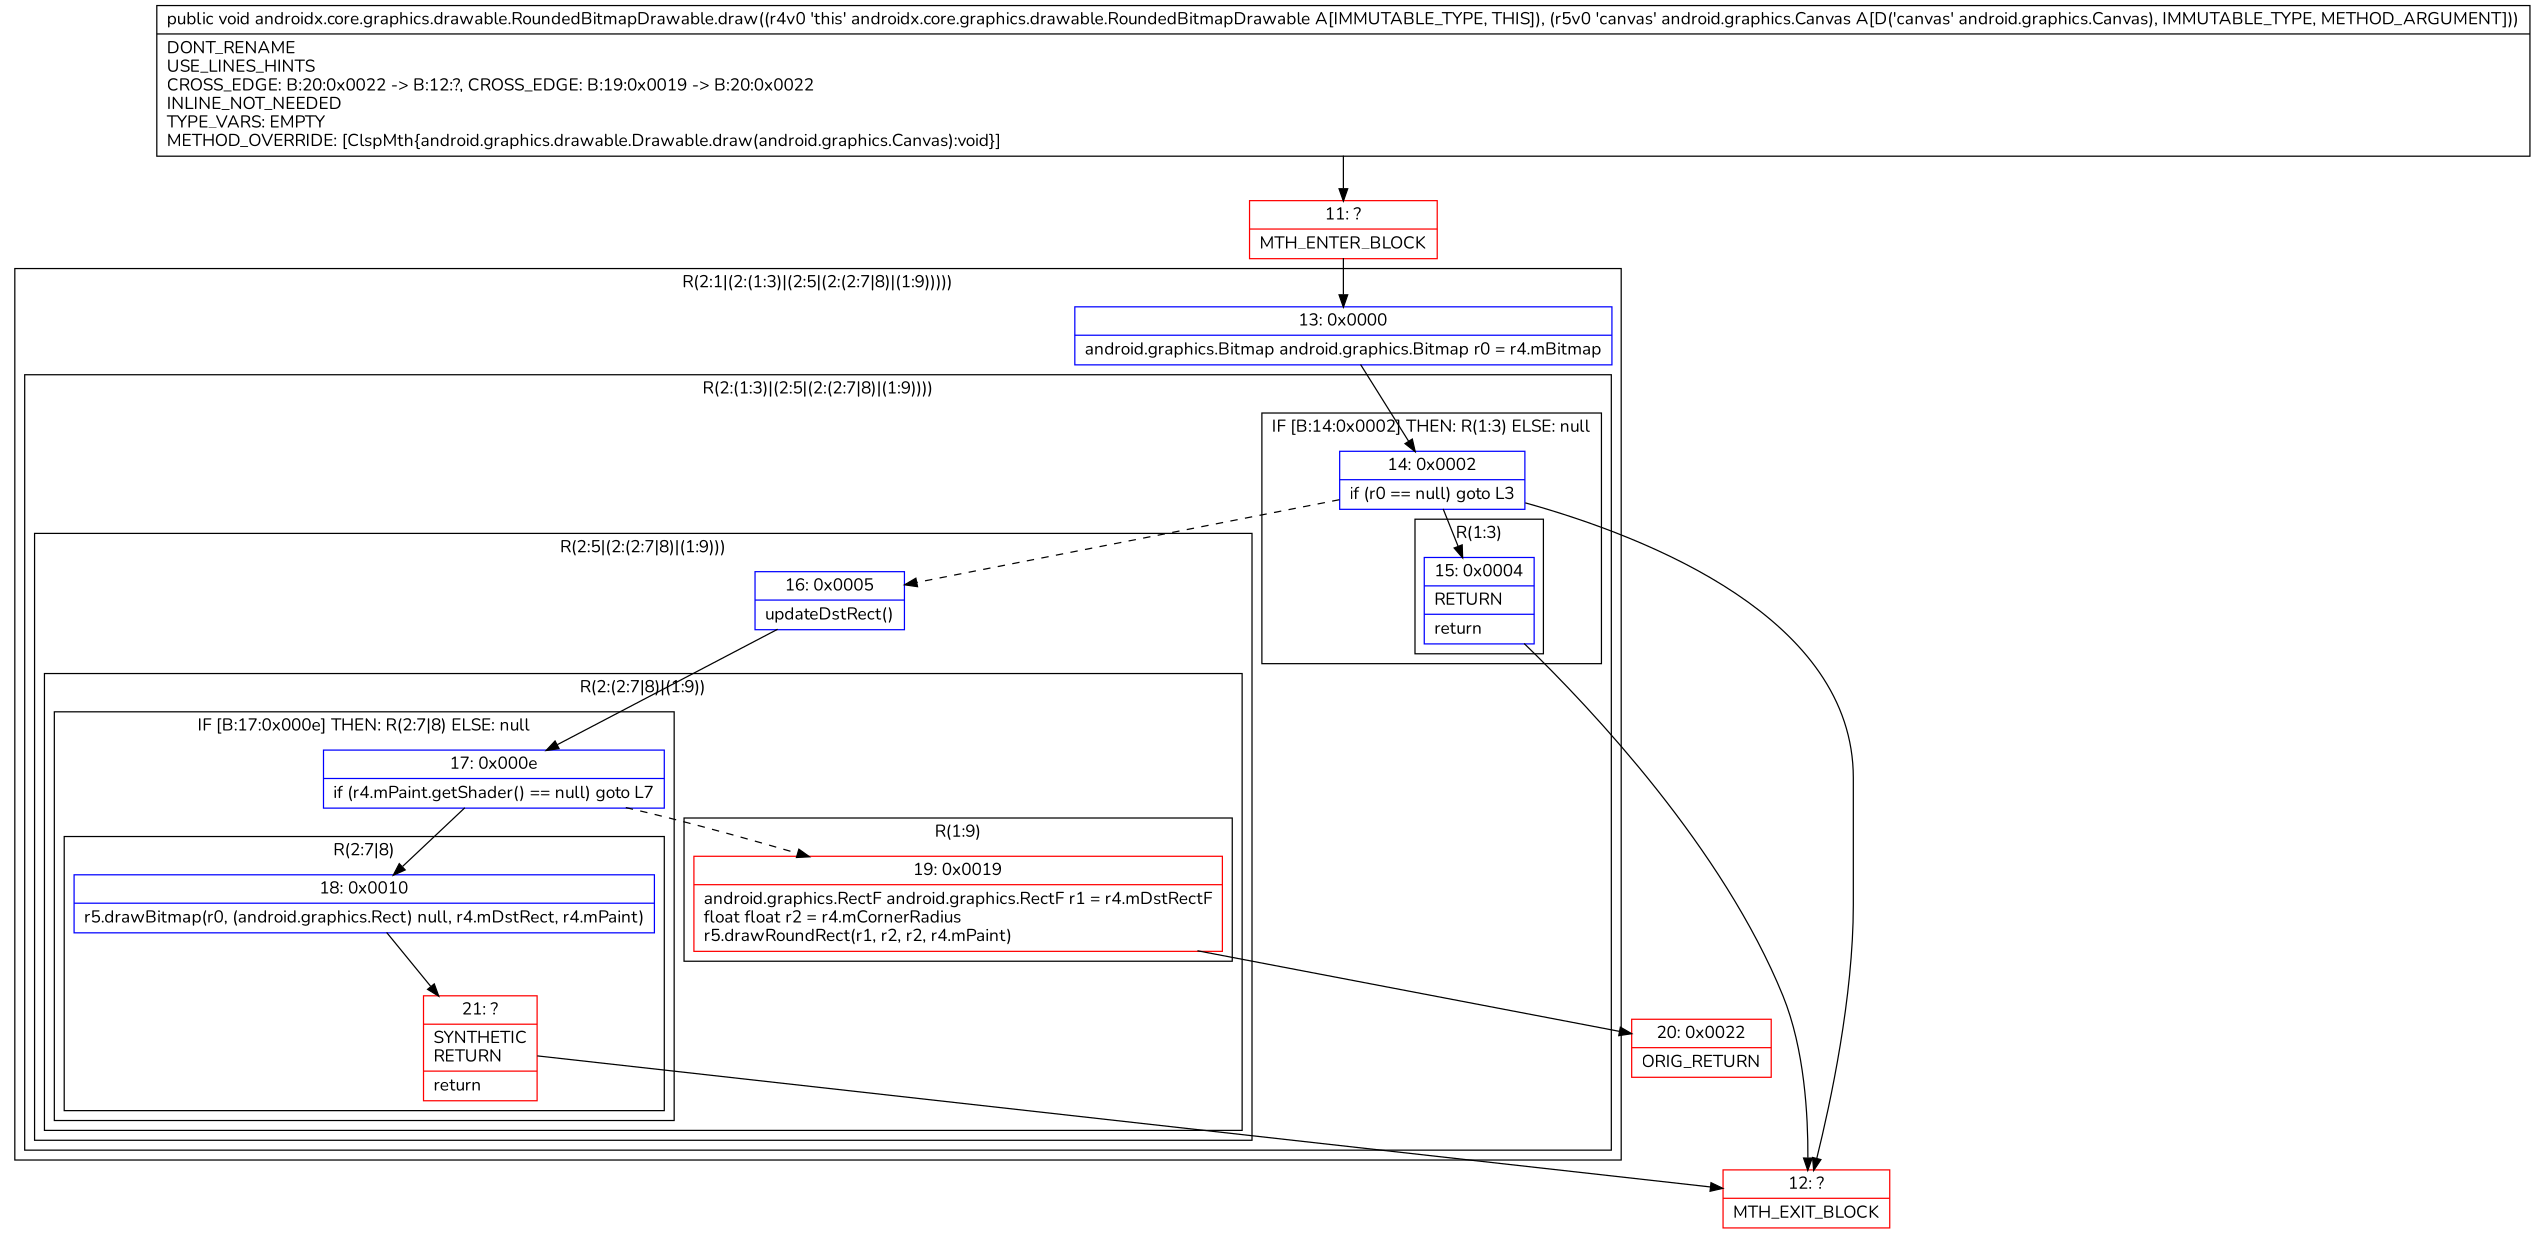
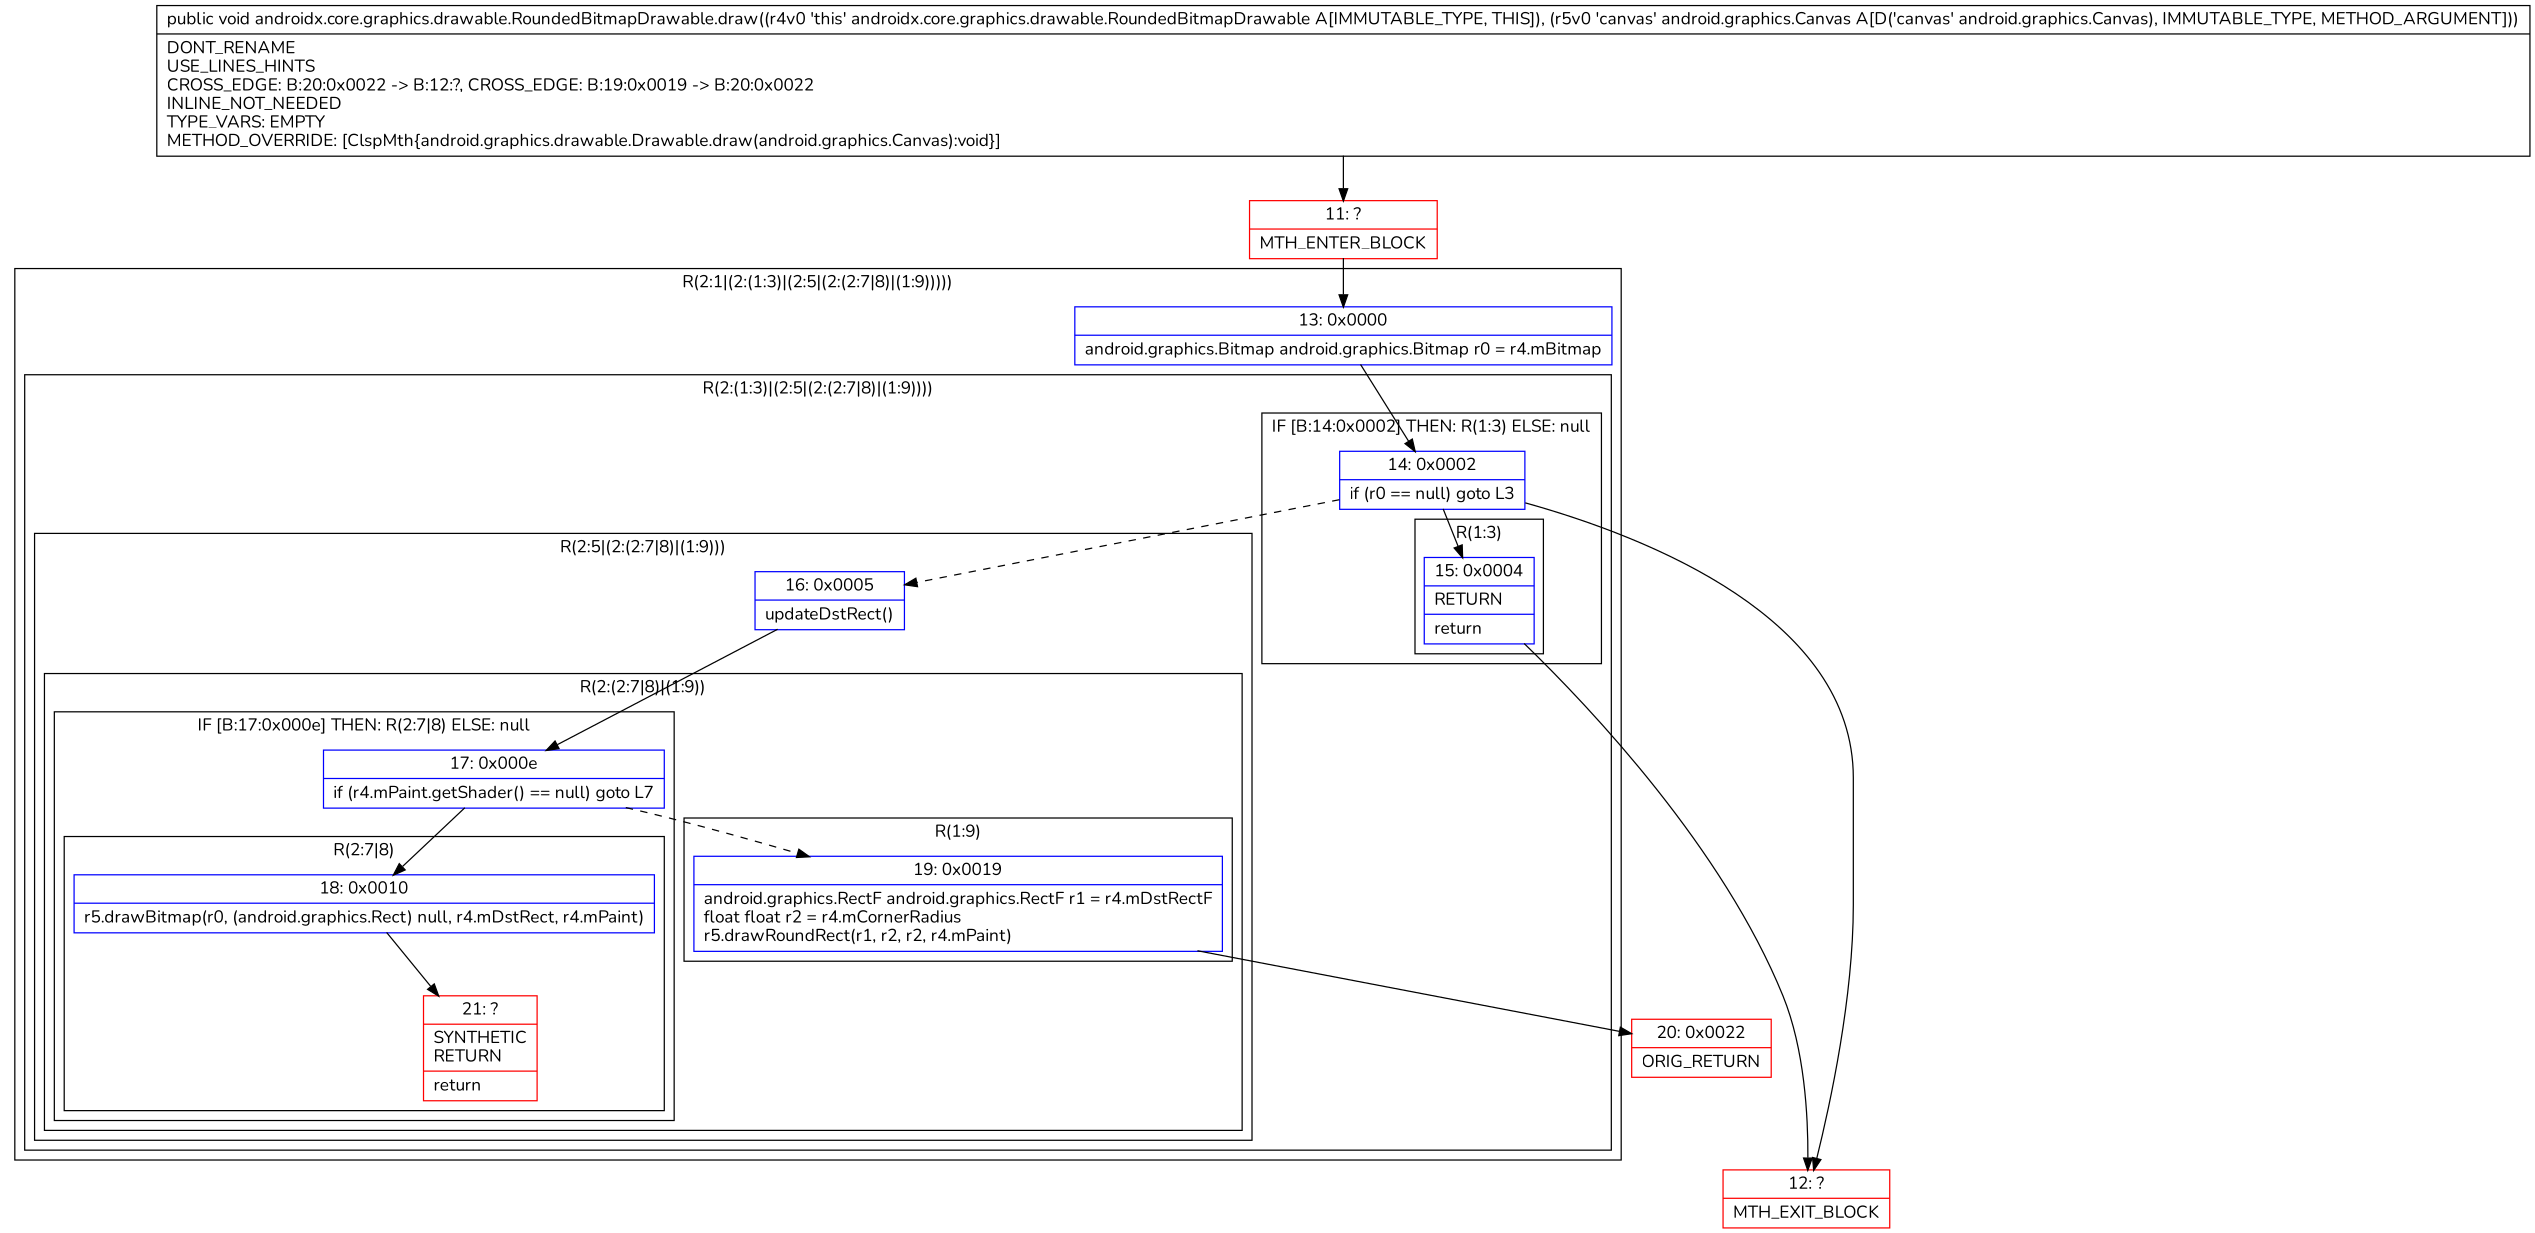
node "19: 0x0019": color red -> blue
edge "21: ?" -> "12: ?": removed
